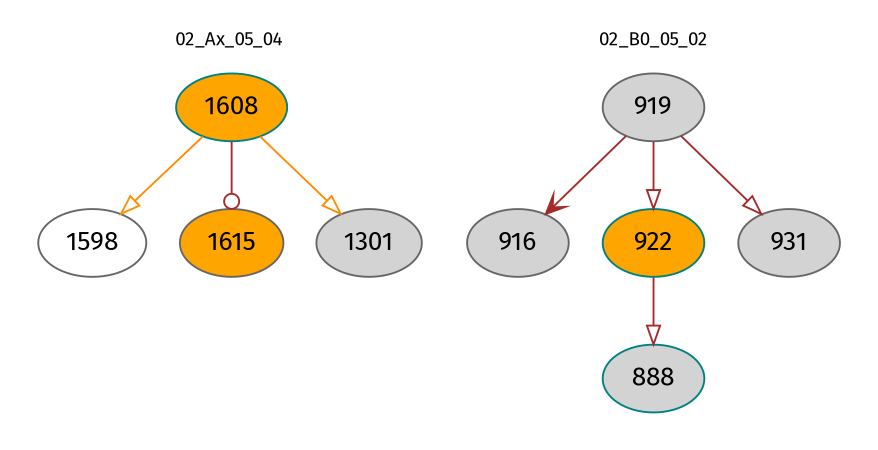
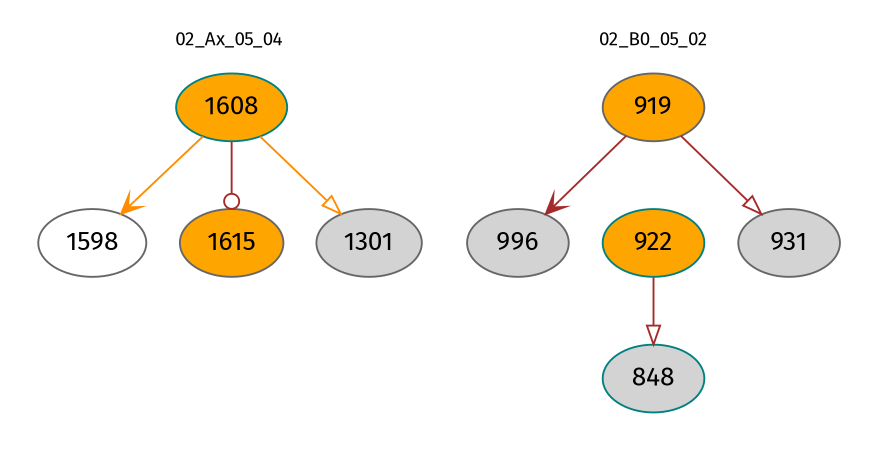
node "919": fillcolor lightgrey -> orange
edge "919" -> "922": removed
edge "1608" -> "1598": arrowhead onormal -> vee
node "916": label "916" -> "996"
node "888": label "888" -> "848"
